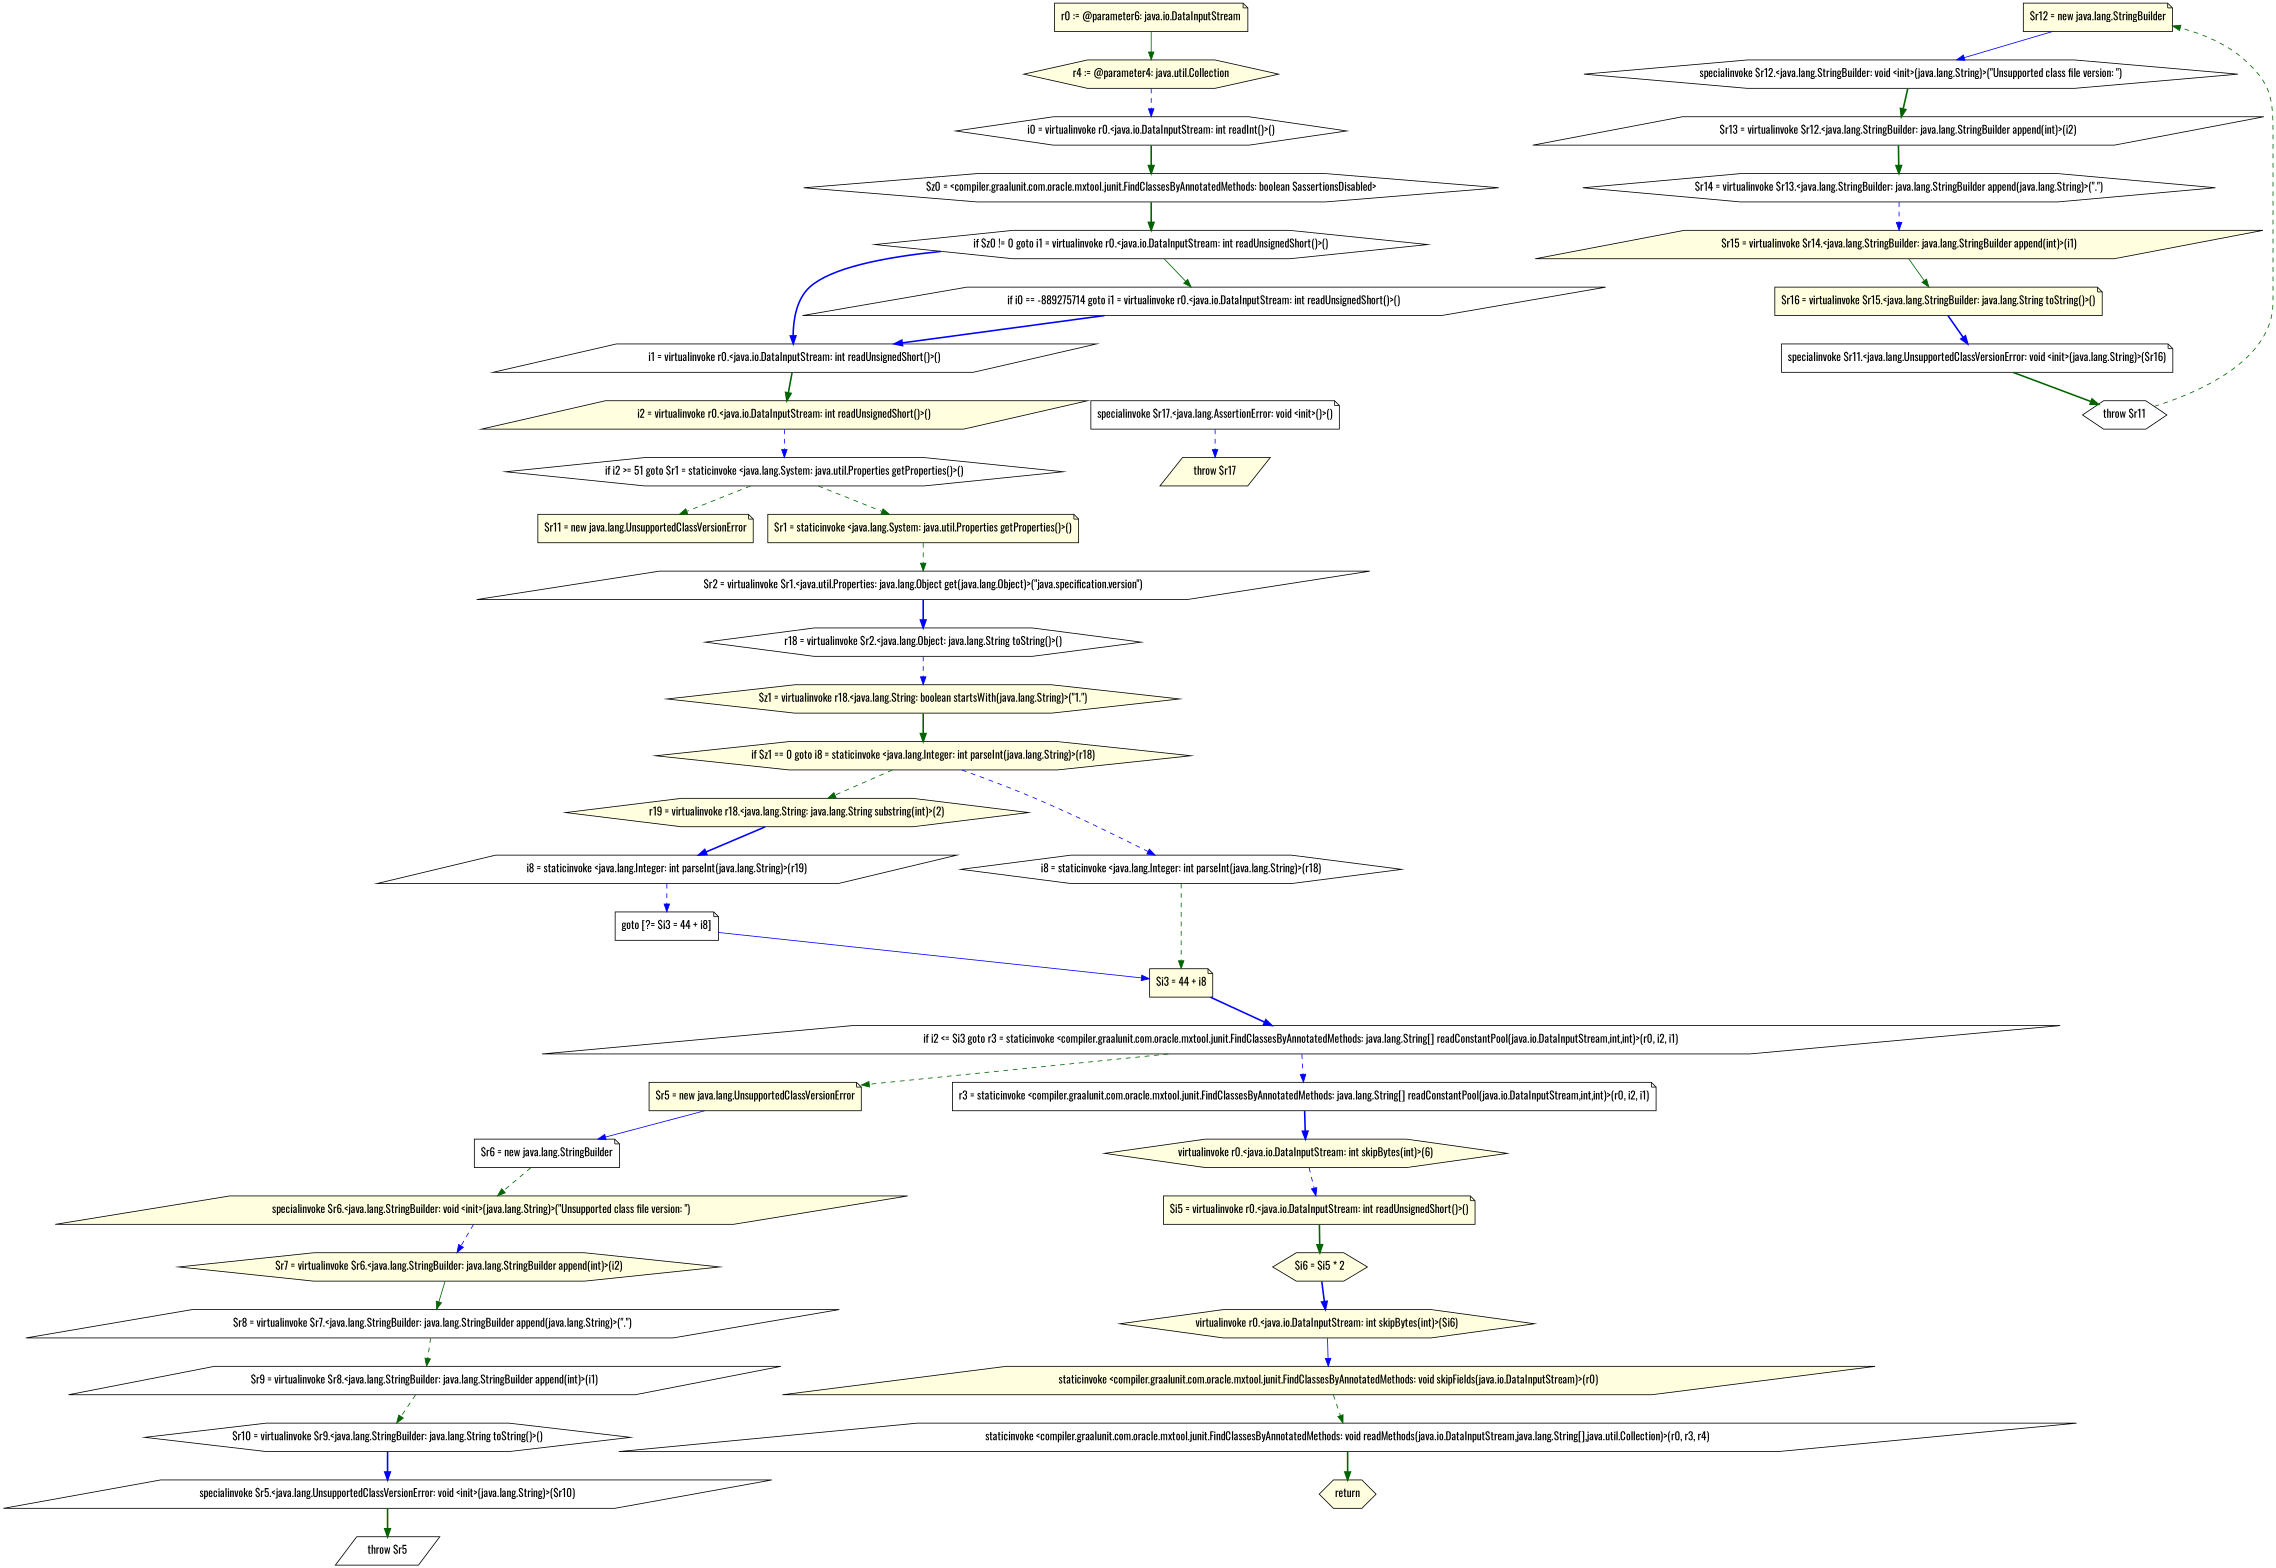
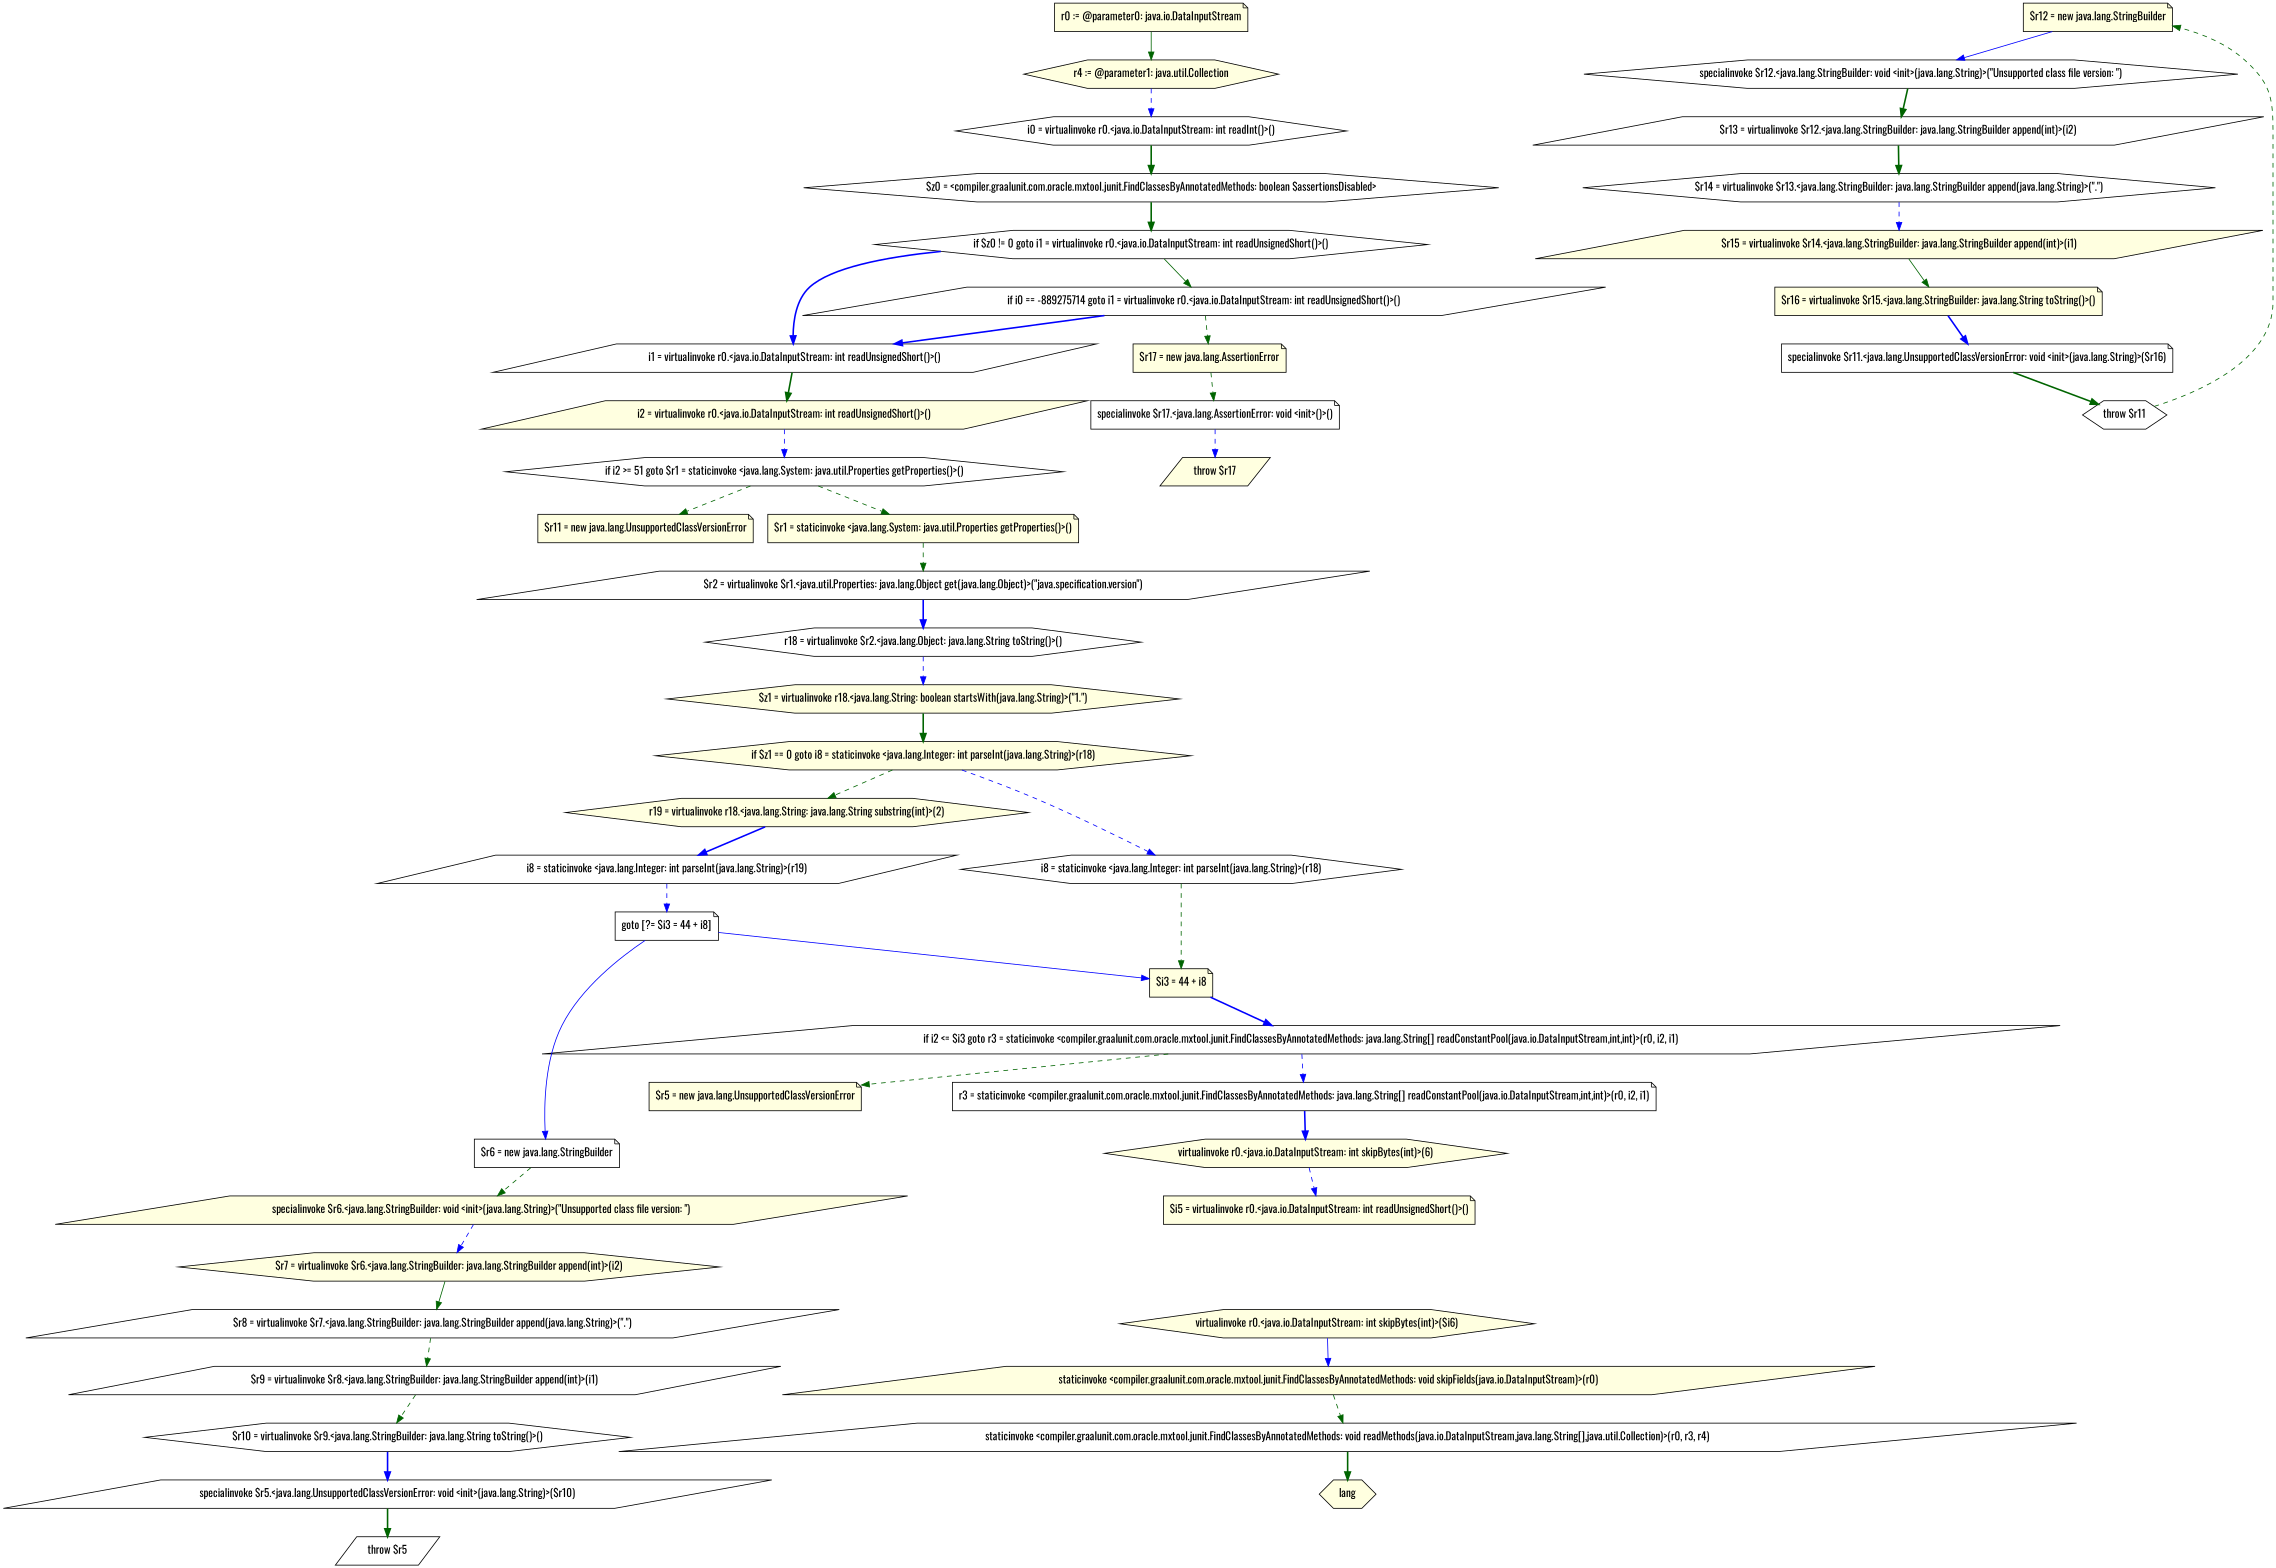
node "r0 := @parameter6: java.io.DataInputStream": label "r0 := @parameter6: java.io.DataInputStream" -> "r0 := @parameter0: java.io.DataInputStream"
node "r4 := @parameter4: java.util.Collection": label "r4 := @parameter4: java.util.Collection" -> "r4 := @parameter1: java.util.Collection"
node "$r17 = new java.lang.AssertionError": added
edge "$r5 = new java.lang.UnsupportedClassVersionError" -> "$r6 = new java.lang.StringBuilder": now "goto [?= $i3 = 44 + i8]" -> "$r6 = new java.lang.StringBuilder"
node "$i6 = $i5 * 2": removed
node "return": label "return" -> "lang"
